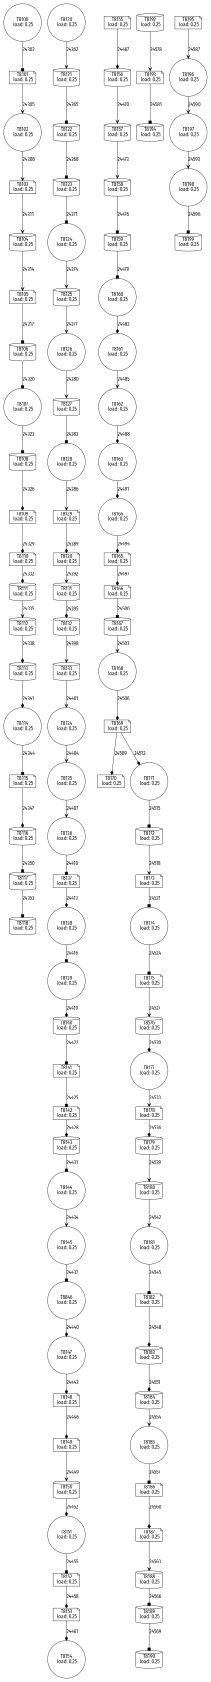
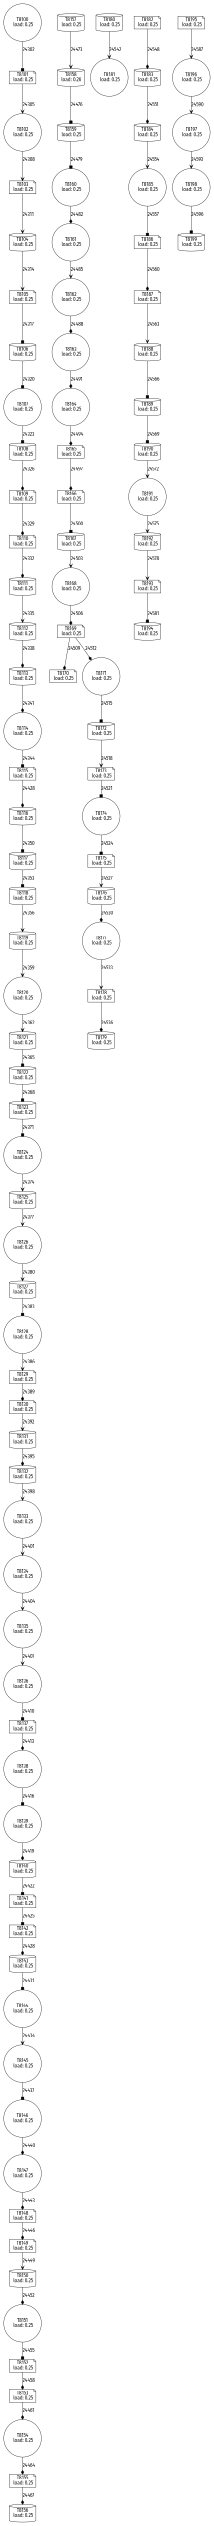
edge "T8156 load: 0.25" -> "T8157 load: 0.25": removed, label "24470"
node "T8158 load: 0.25": label "T8158 load: 0.25" -> "T8158 load: 0.26"
node "T8191 load: 0.25": added
node "T8133 load: 0.25": shape cylinder -> circle
edge "T8115 load: 0.25" -> "T8116 load: 0.25": label "24347" -> "24428"
node "T8119 load: 0.25": added
node "T8576 load: 0.25": label "T8576 load: 0.25" -> "T8176 load: 0.25"
edge "T8179 load: 0.25" -> "T8180 load: 0.25": removed, label "24539"
edge "T8181 load: 0.25" -> "T8182 load: 0.25": removed, label "24545"
node "T8846 load: 0.25": label "T8846 load: 0.25" -> "T8146 load: 0.25"
edge "T8154 load: 0.25" -> "T8155 load: 0.25": added, label "24464"
